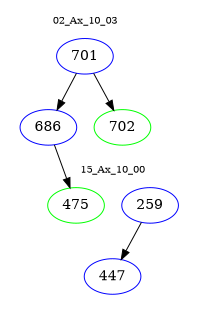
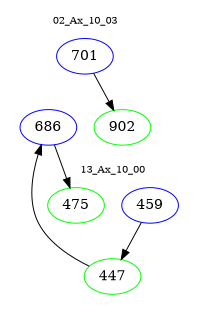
edge "701" -> "686": now "447" -> "686"
node "702": label "702" -> "902"
cluster "15_Ax_10_00": label "15_Ax_10_00" -> "13_Ax_10_00"
node "259": label "259" -> "459"
node "447": color blue -> green
